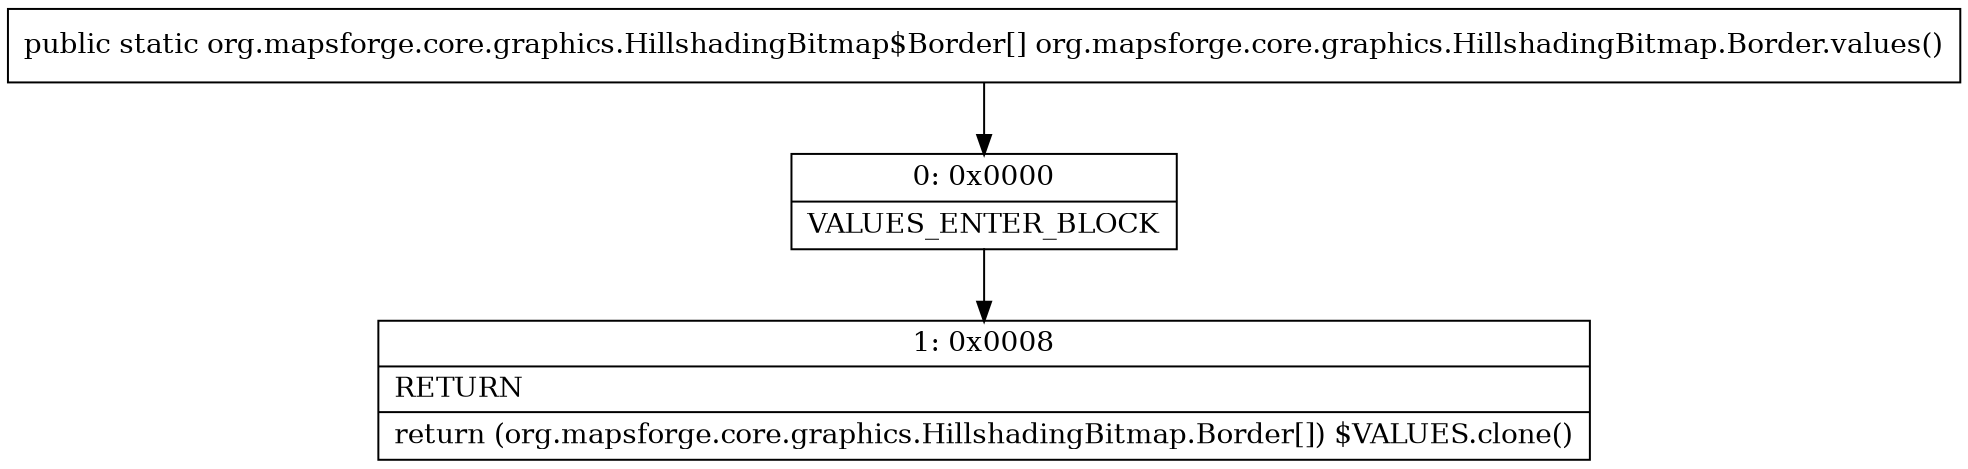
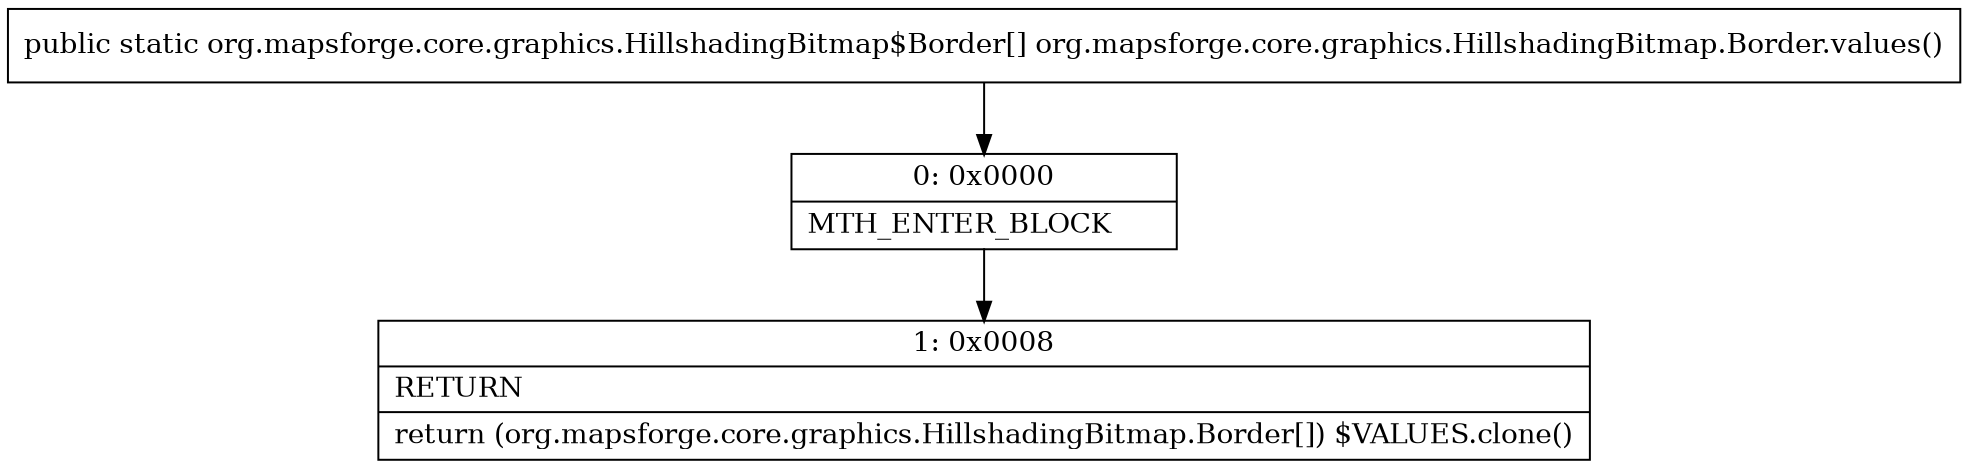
node "0: 0x0000": text "VALUES_ENTER_BLOCK" -> "MTH_ENTER_BLOCK"
